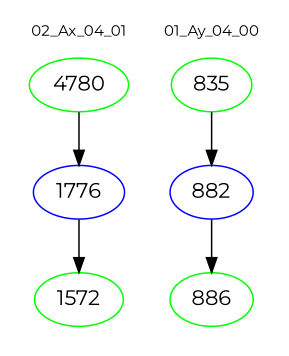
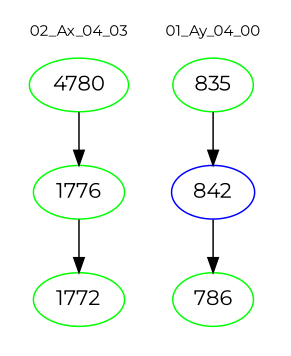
cluster "02_Ax_04_01": label "02_Ax_04_01" -> "02_Ax_04_03"
node "1776": color blue -> green
node "882": label "882" -> "842"
node "1572": label "1572" -> "1772"
node "886": label "886" -> "786"
